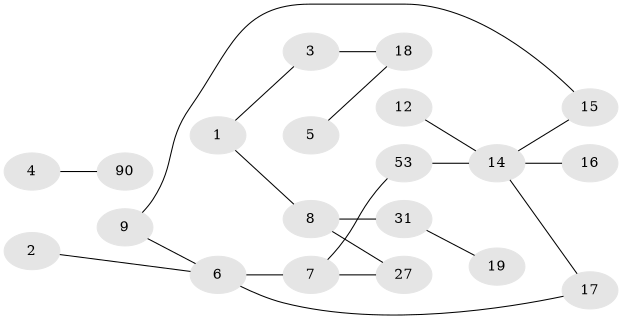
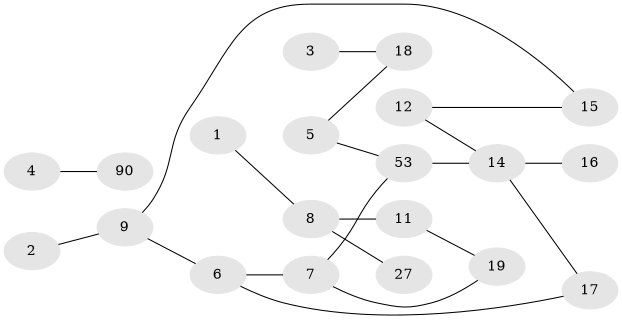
edge "3" -- "1": removed
edge "15" -- "14": now "15" -- "12"
edge "5" -- "53": added
node "31": label "31" -> "11"
edge "2" -- "6": now "2" -- "9"
edge "7" -- "27": now "7" -- "19"
